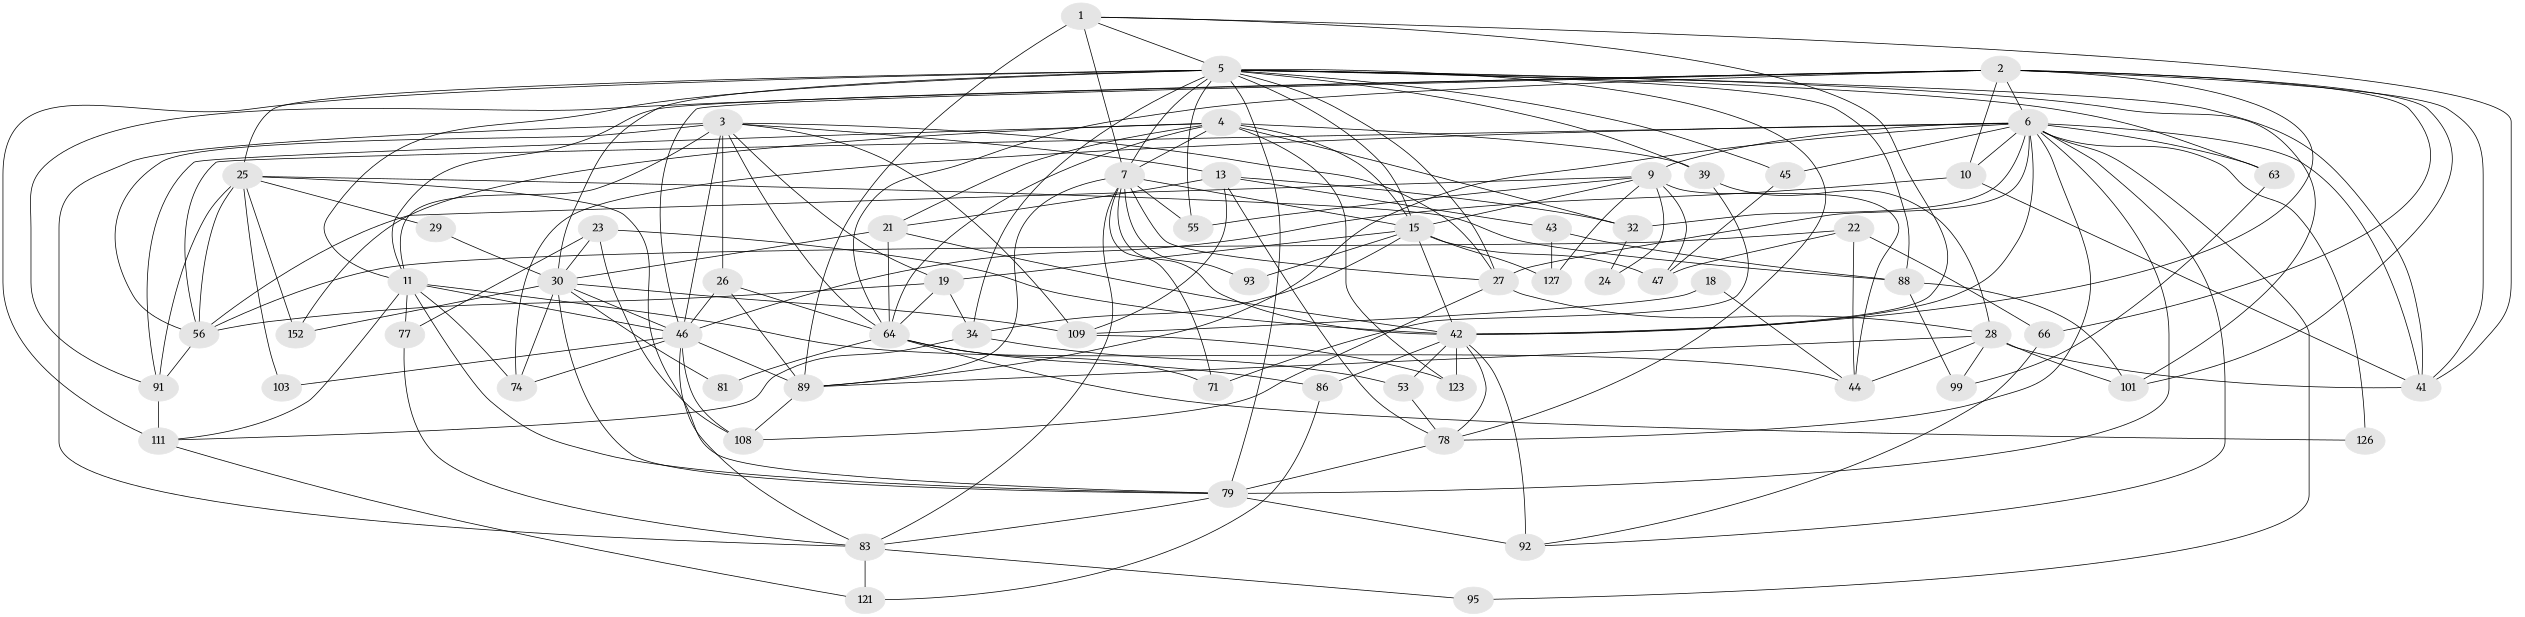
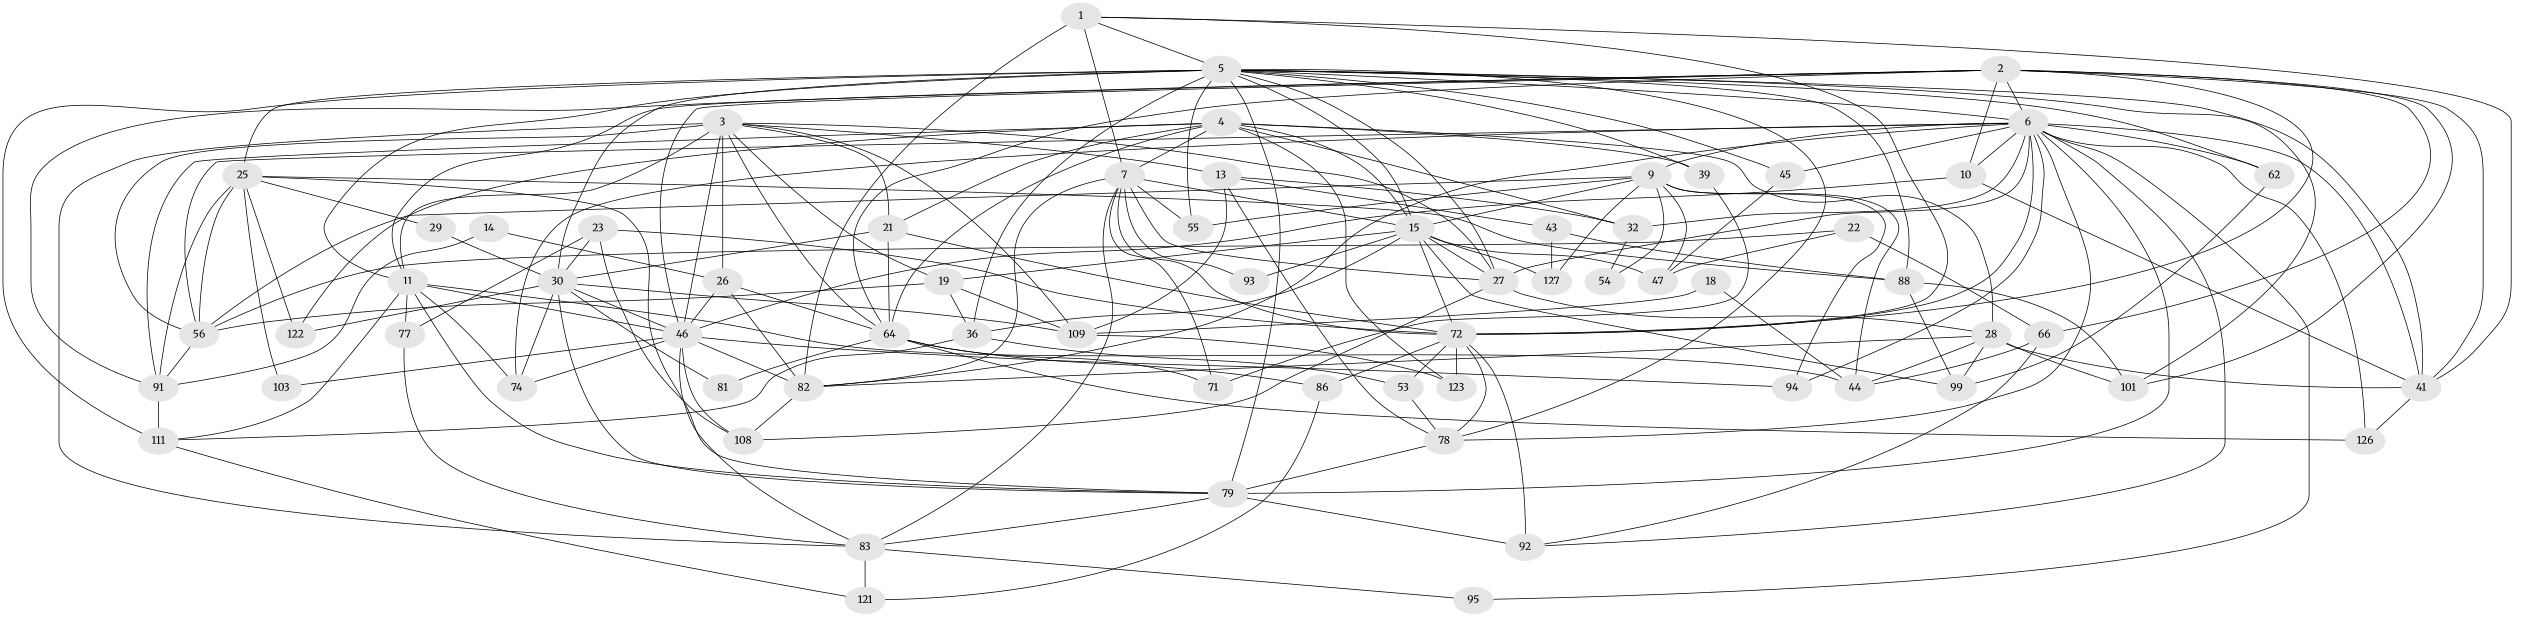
edge "5" -- "7": now "5" -- "6"
node "63": label "63" -> "62"
edge "39" -- "28": now "4" -- "28"
edge "13" -- "21": now "3" -- "21"
node "14": added
edge "15" -- "27": added
node "24": label "24" -> "54"
edge "19" -- "64": now "19" -- "109"
edge "22" -- "44": now "66" -- "44"
node "152": label "152" -> "122"
node "34": label "34" -> "36"
node "42": label "42" -> "72"
edge "15" -- "99": added
node "89": label "89" -> "82"
node "94": added
edge "41" -- "126": added
